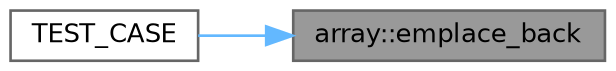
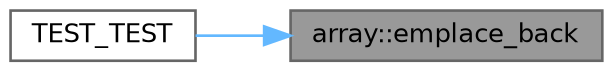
node "TEST_CASE": label "TEST_CASE" -> "TEST_TEST"
